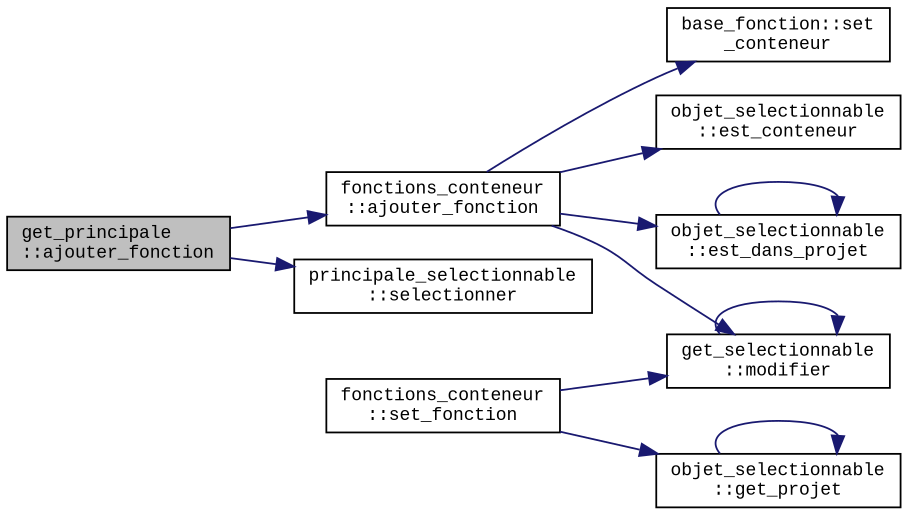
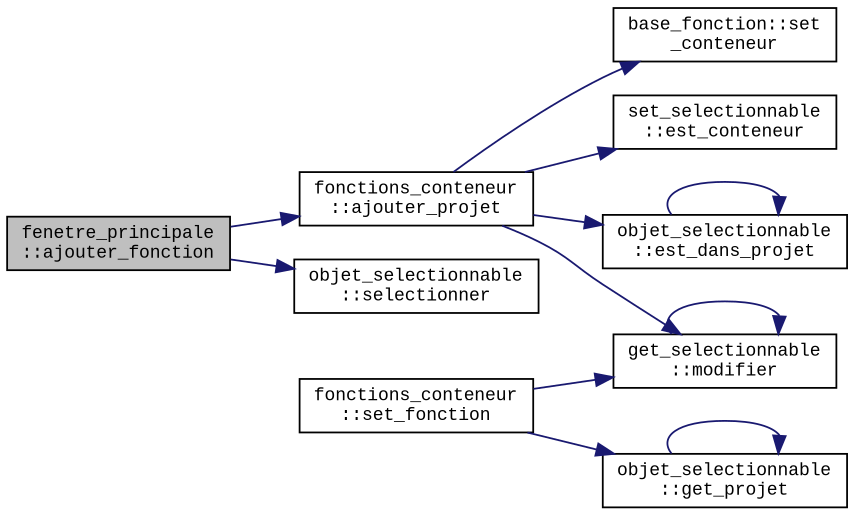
node "objet_selectionnable ::est_conteneur": label "objet_selectionnable ::est_conteneur" -> "set_selectionnable ::est_conteneur"
node "fonctions_conteneur ::ajouter_fonction": label "fonctions_conteneur ::ajouter_fonction" -> "fonctions_conteneur ::ajouter_projet"
node "get_principale ::ajouter_fonction": label "get_principale ::ajouter_fonction" -> "fenetre_principale ::ajouter_fonction"
node "principale_selectionnable ::selectionner": label "principale_selectionnable ::selectionner" -> "objet_selectionnable ::selectionner"
